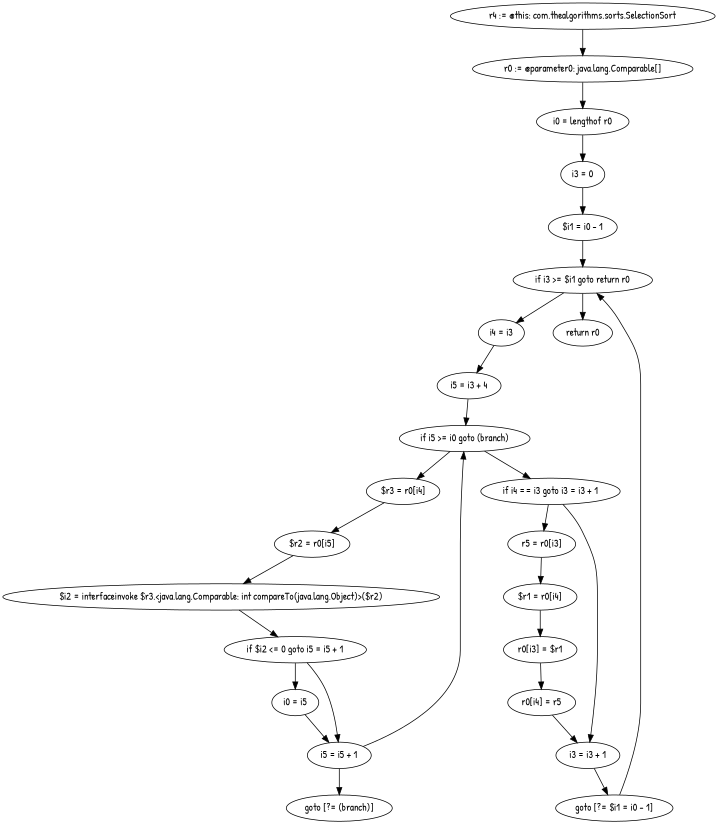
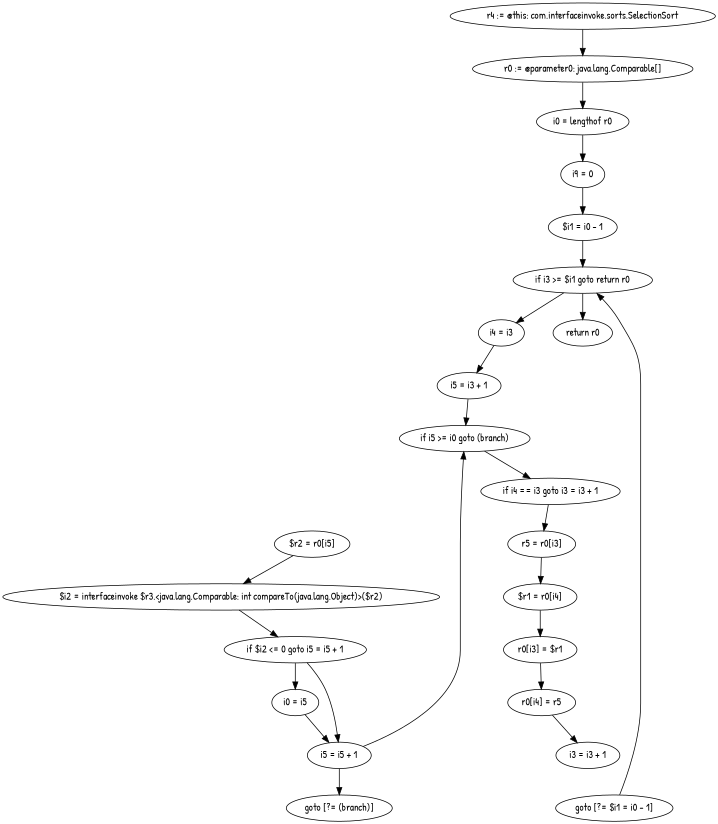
node "r4 := @this: com.thealgorithms.sorts.SelectionSort": label "r4 := @this: com.thealgorithms.sorts.SelectionSort" -> "r4 := @this: com.interfaceinvoke.sorts.SelectionSort"
node "i3 = 0": label "i3 = 0" -> "i9 = 0"
node "i5 = i3 + 4": label "i5 = i3 + 4" -> "i5 = i3 + 1"
node "$r3 = r0[i4]": removed
edge "if i4 == i3 goto i3 = i3 + 1" -> "i3 = i3 + 1": removed
edge "i3 = i3 + 1" -> "goto [?= $i1 = i0 - 1]": removed
